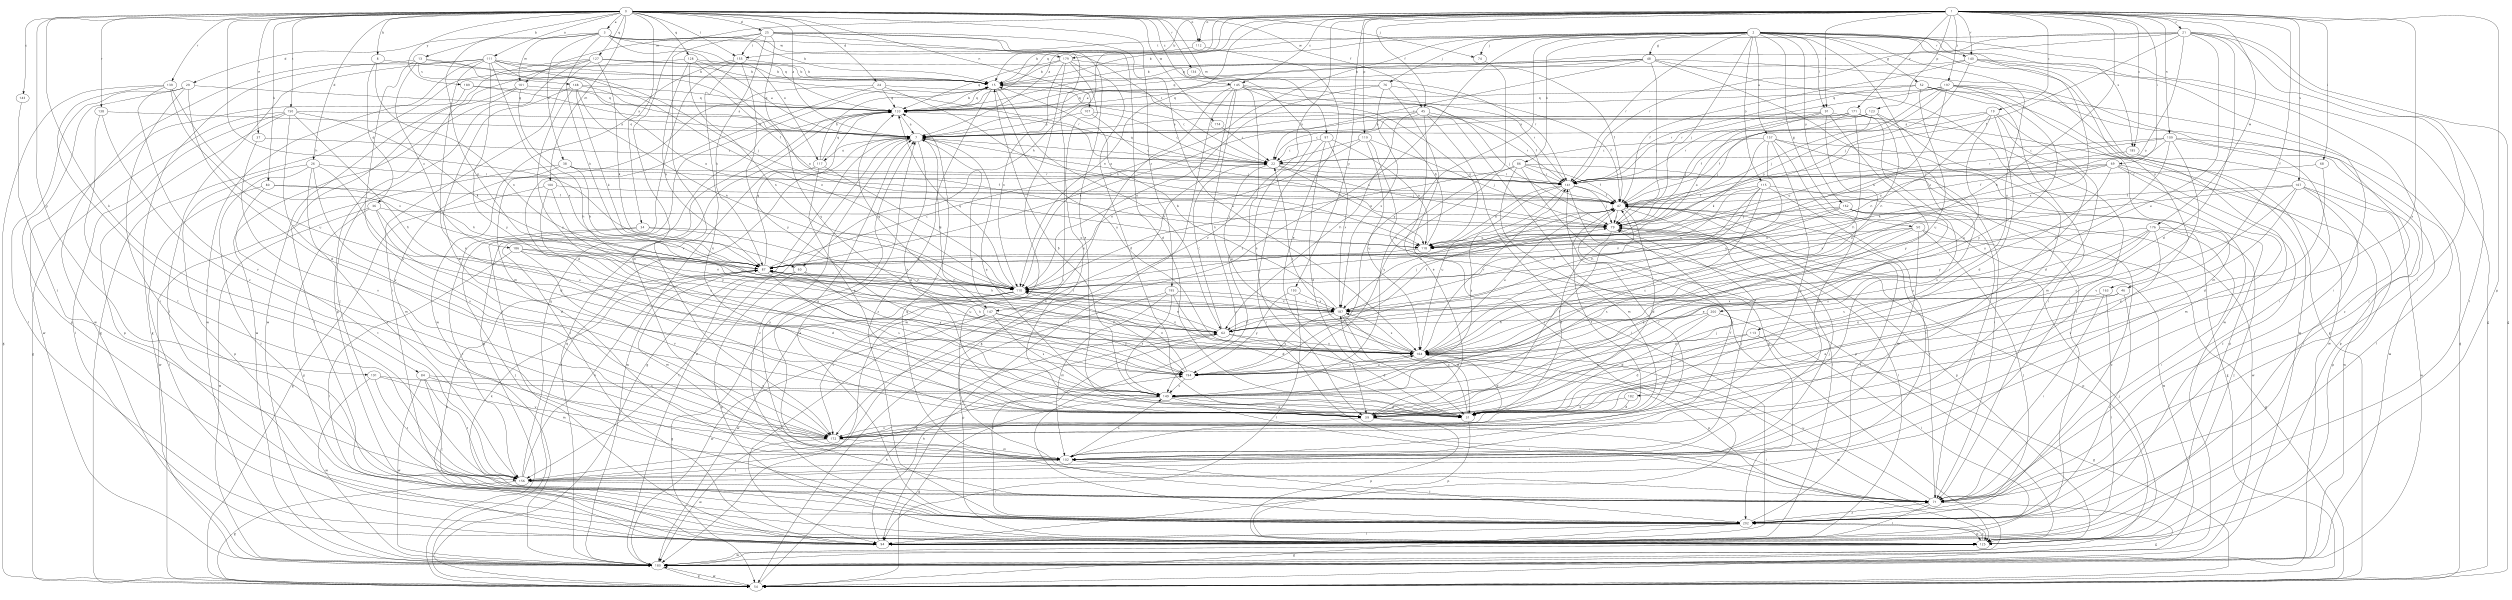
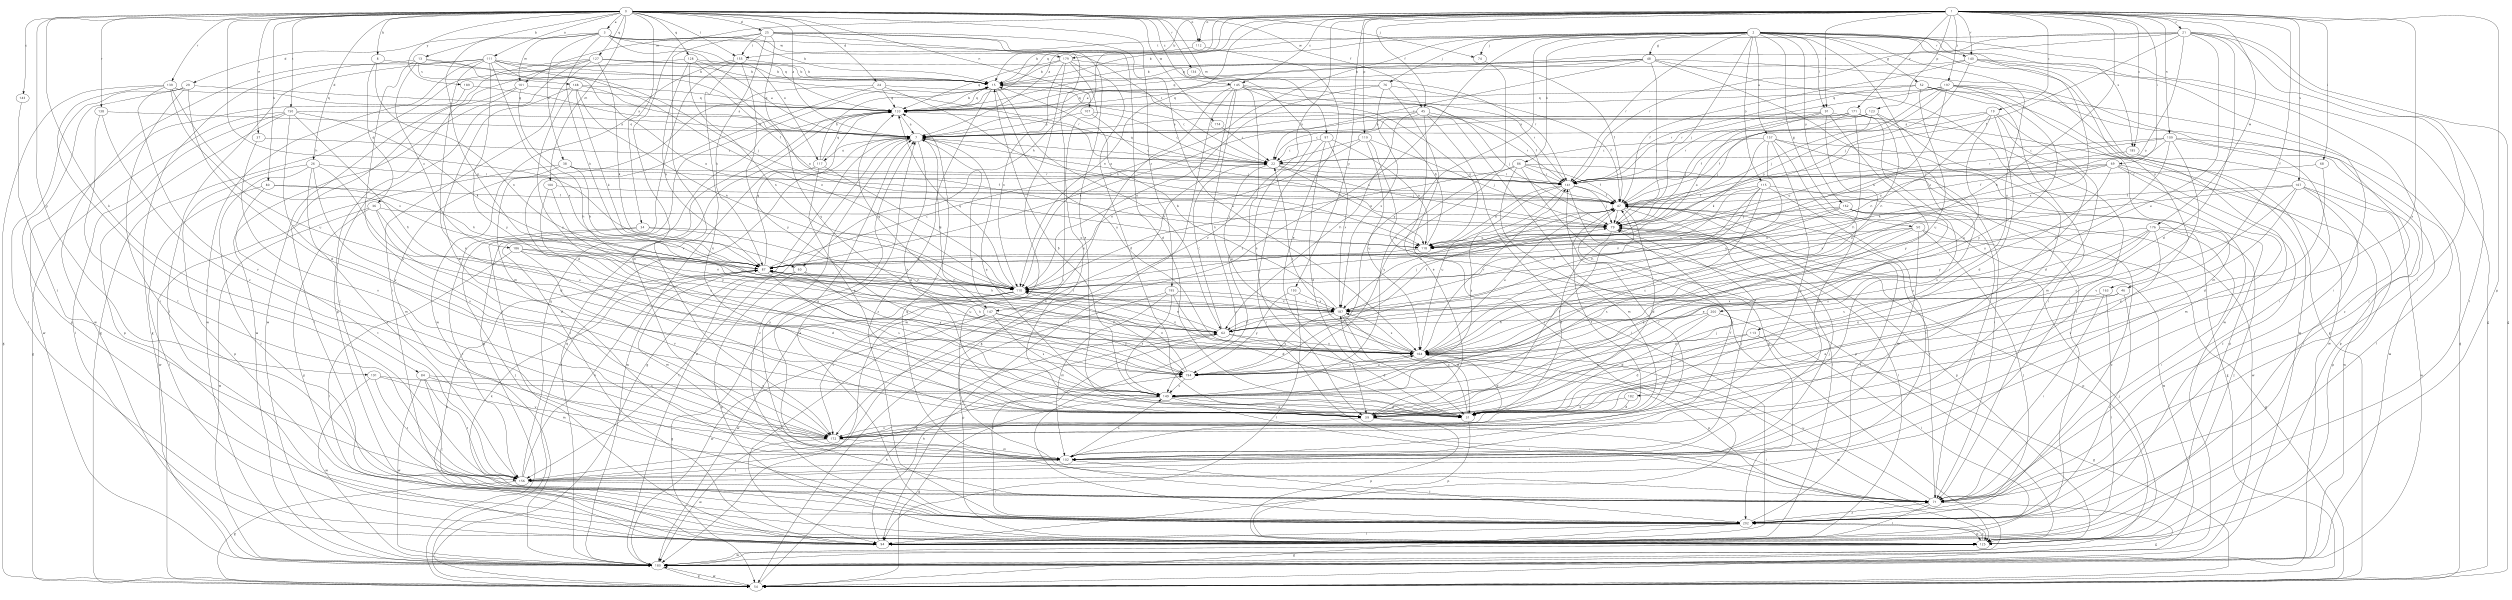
edge "189" -> "133": now "139" -> "133"
edge "100" -> "54": removed, label "g"
